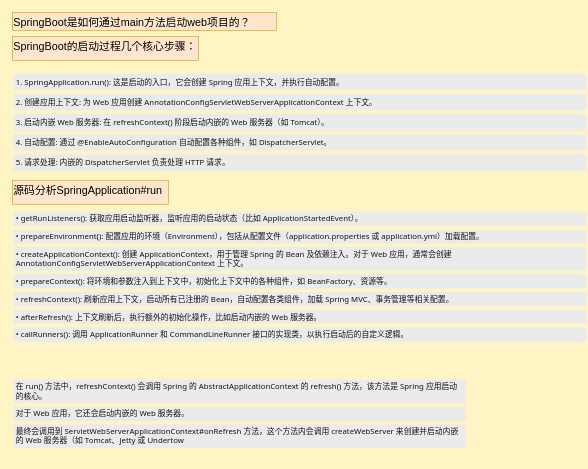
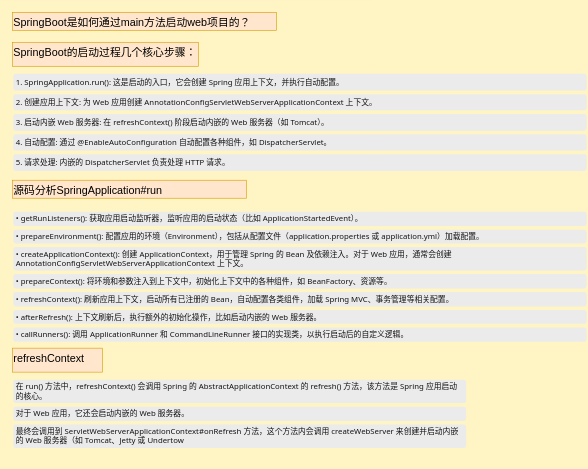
node "SpringBoot的启动过程几个核心步骤：": moved (105, 48) -> (105, 54)
node "源码分析SpringApplication#run": size 156x24 -> 234x18
node "refreshContext": added
